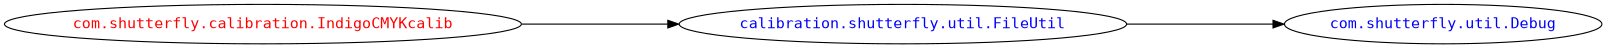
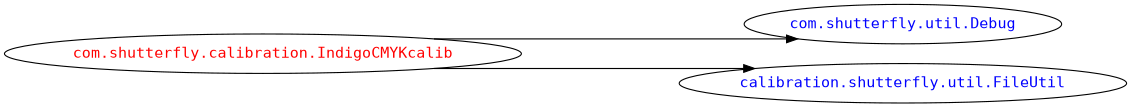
edge "calibration.shutterfly.util.FileUtil" -> "com.shutterfly.util.Debug": now "com.shutterfly.calibration.IndigoCMYKcalib" -> "com.shutterfly.util.Debug"
